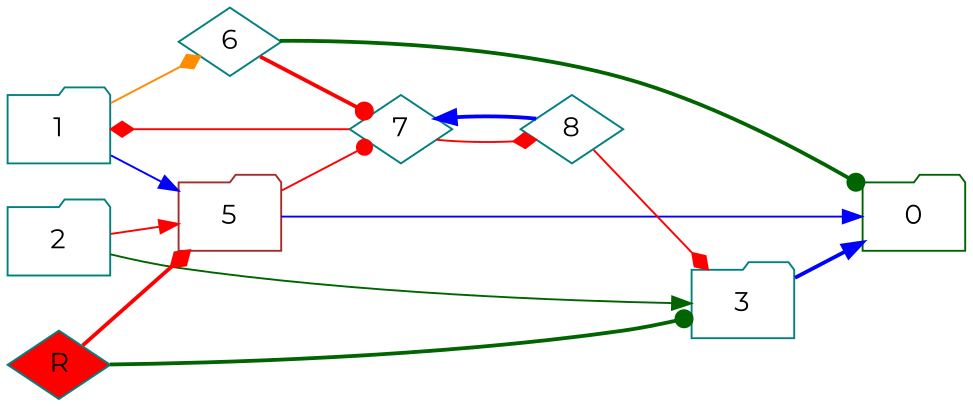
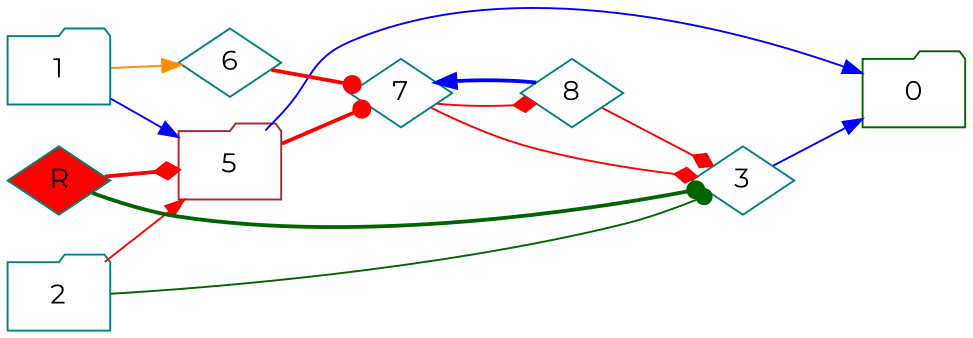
edge "6" -> "0": removed
edge "1" -> "6": arrowhead diamond -> normal
edge "7" -> "1": now "7" -> "3"
edge "5" -> "7": style solid -> bold
edge "3" -> "0": style bold -> solid
edge "2" -> "3": arrowhead normal -> dot
node "3": shape folder -> diamond
